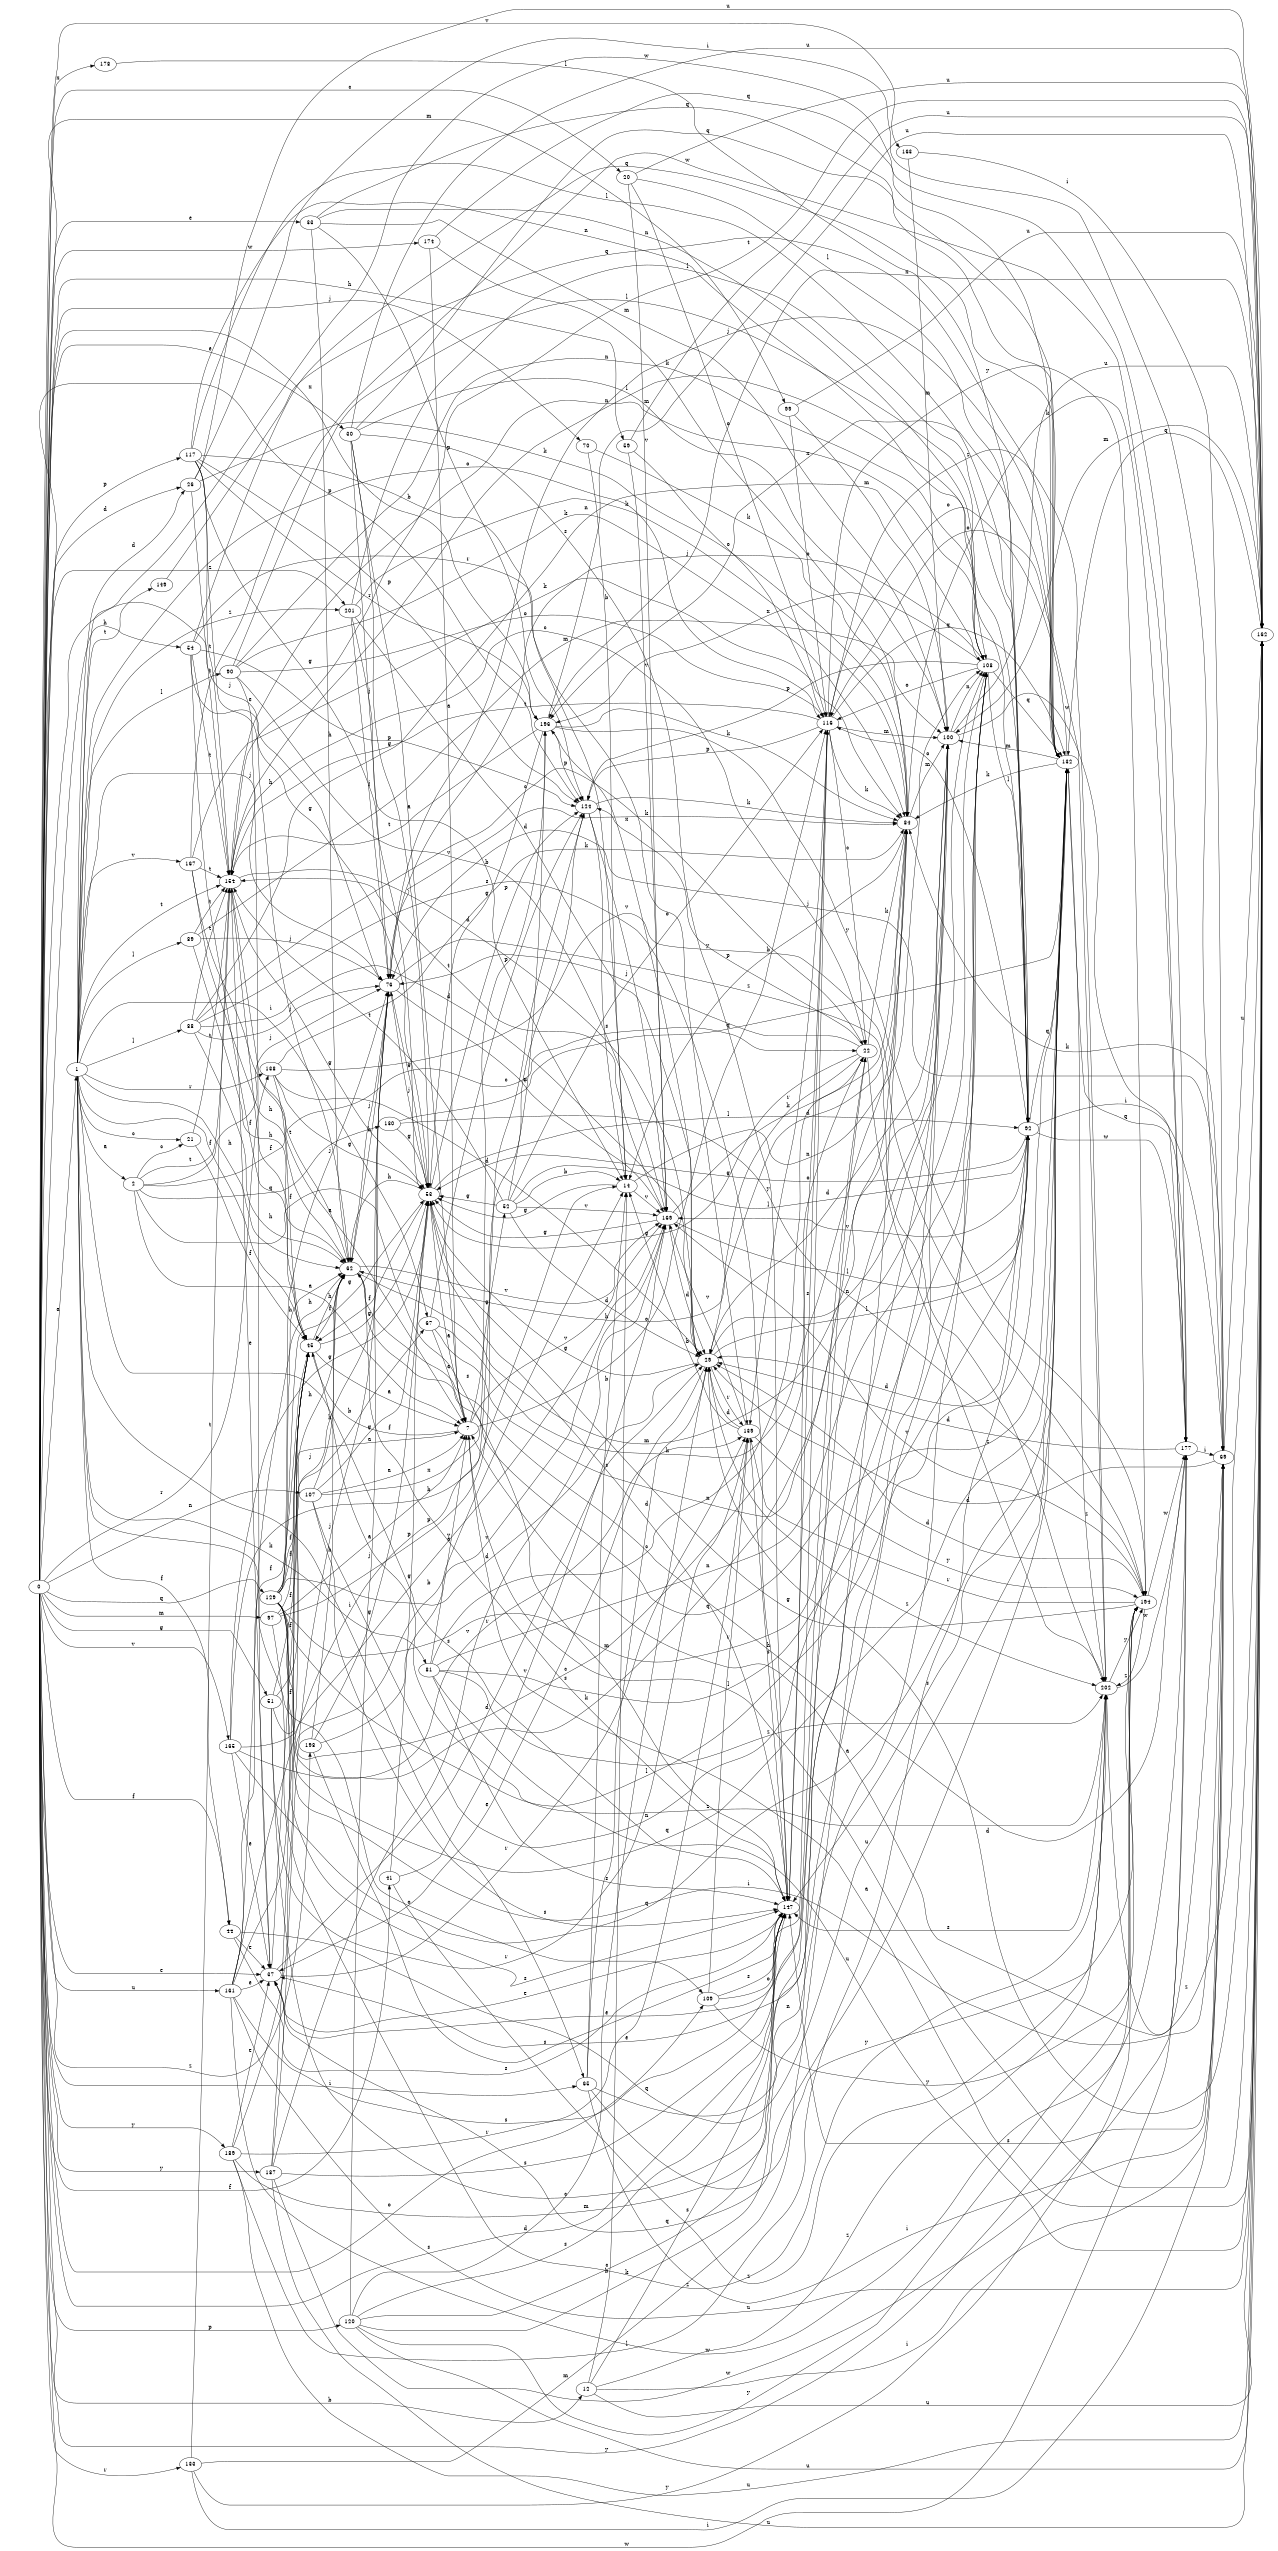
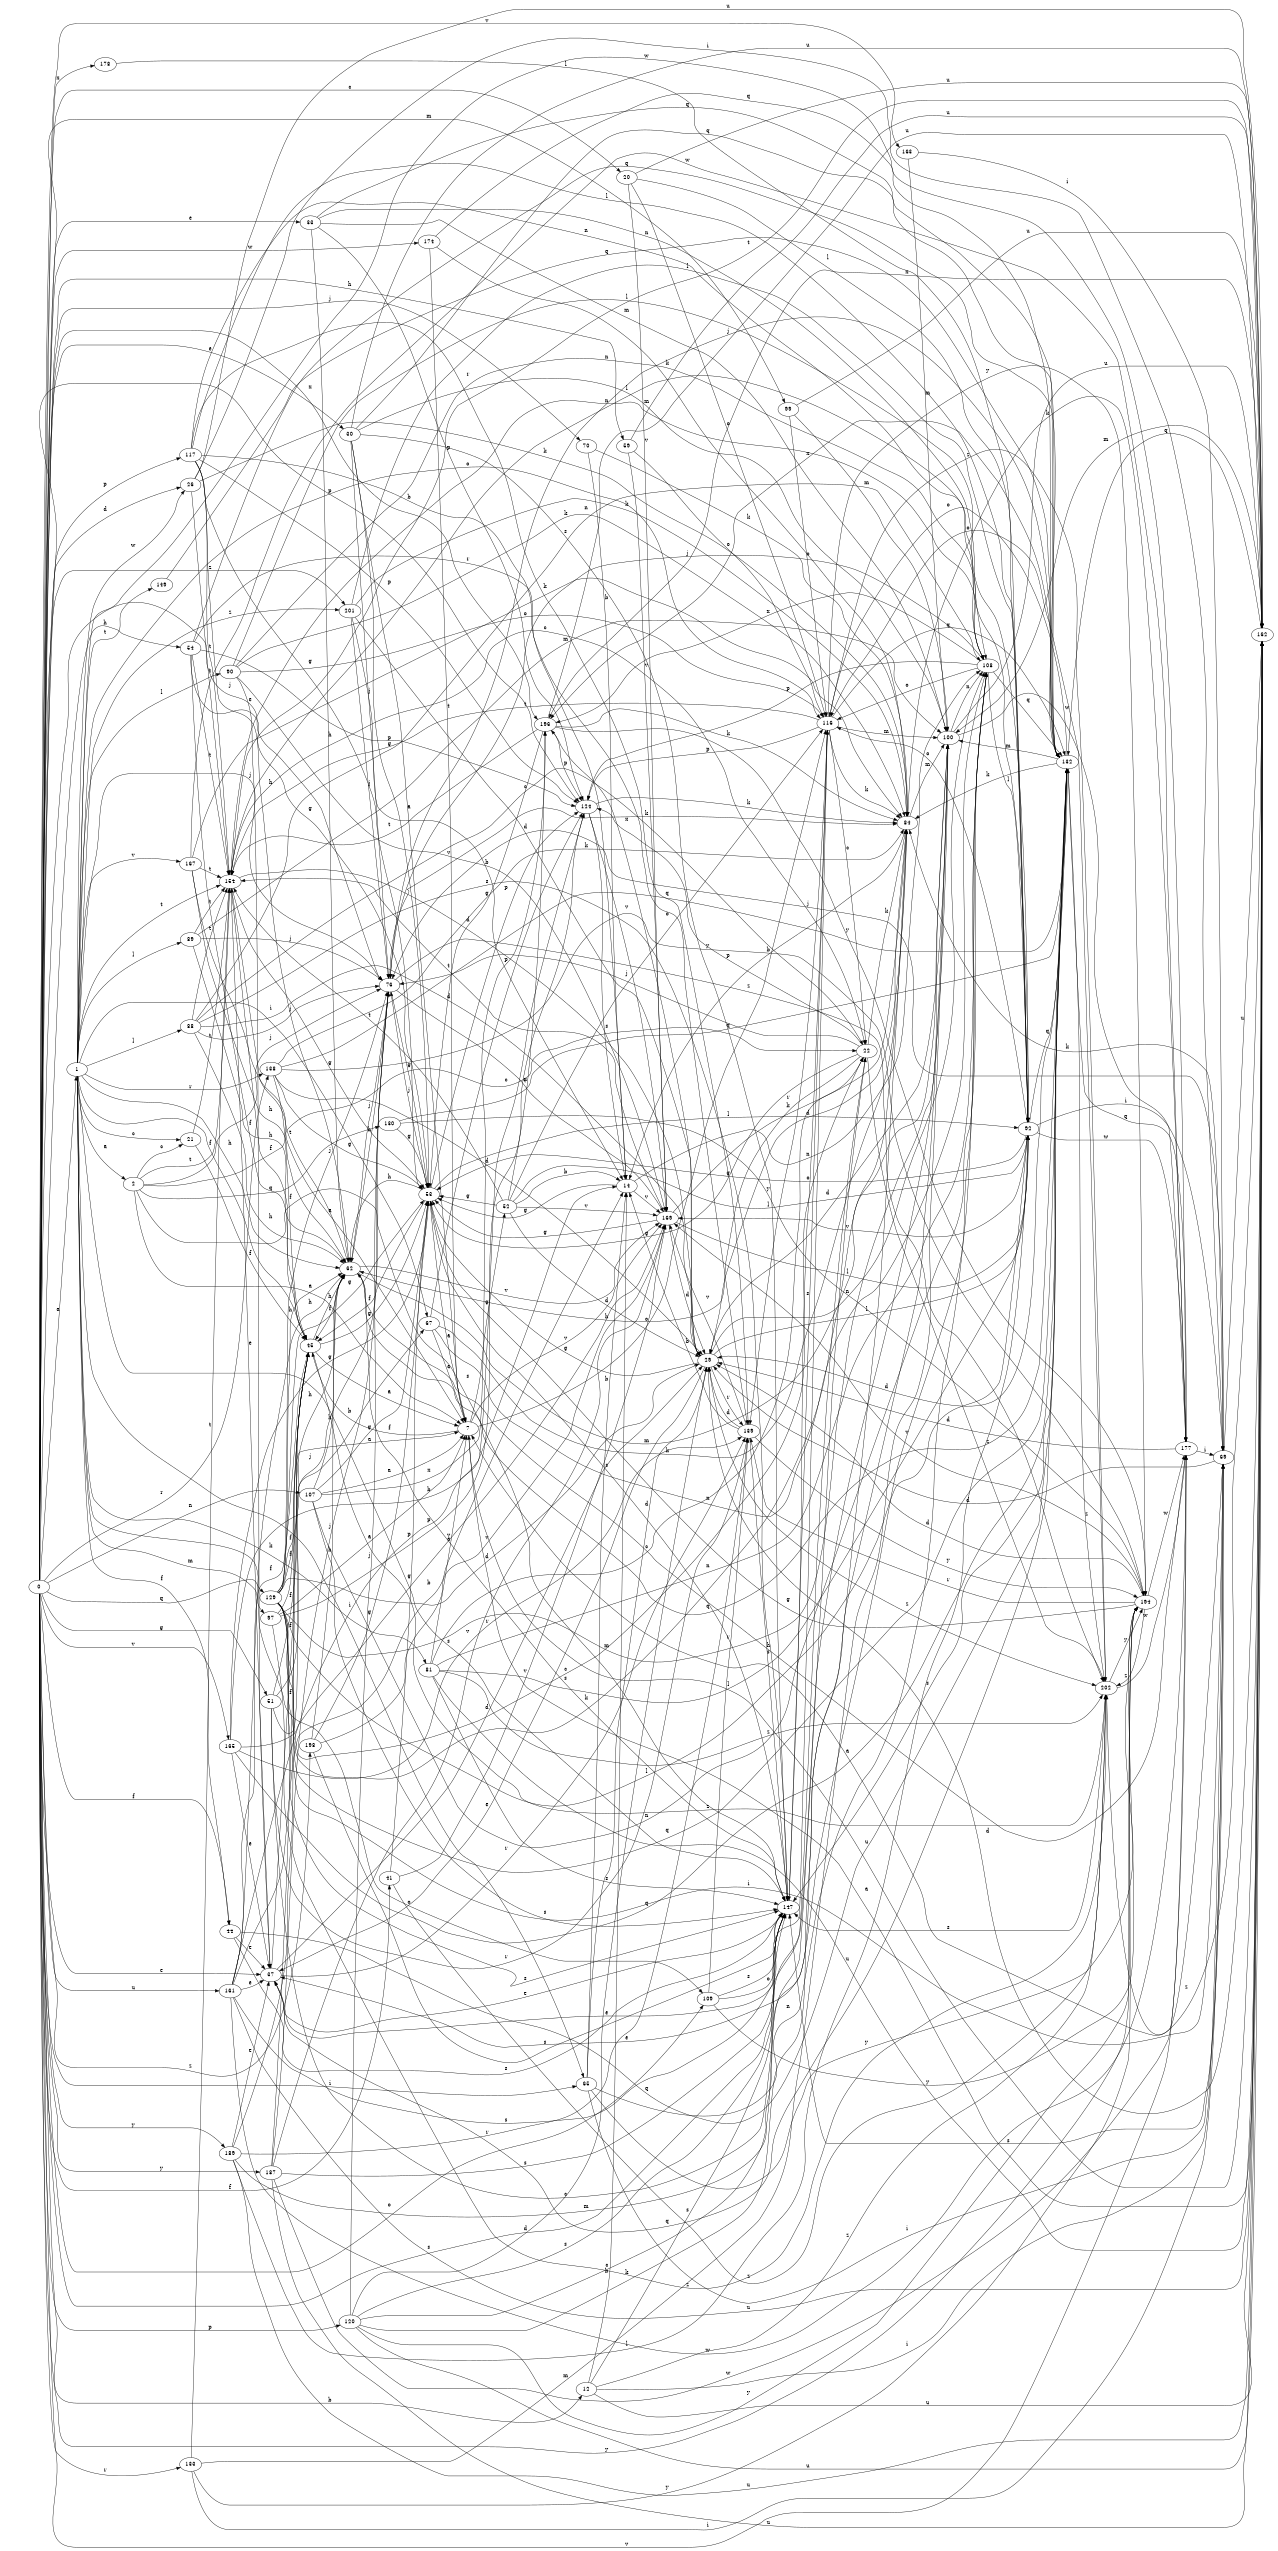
edge "1" -> "26": label "d" -> "w"
edge "117" -> "196": now "117" -> "139"
edge "174" -> "7": label "a" -> "t"
edge "138" -> "132": added, label "q"
edge "0" -> "97": now "1" -> "97"
edge "0" -> "177": label "w" -> "v"
